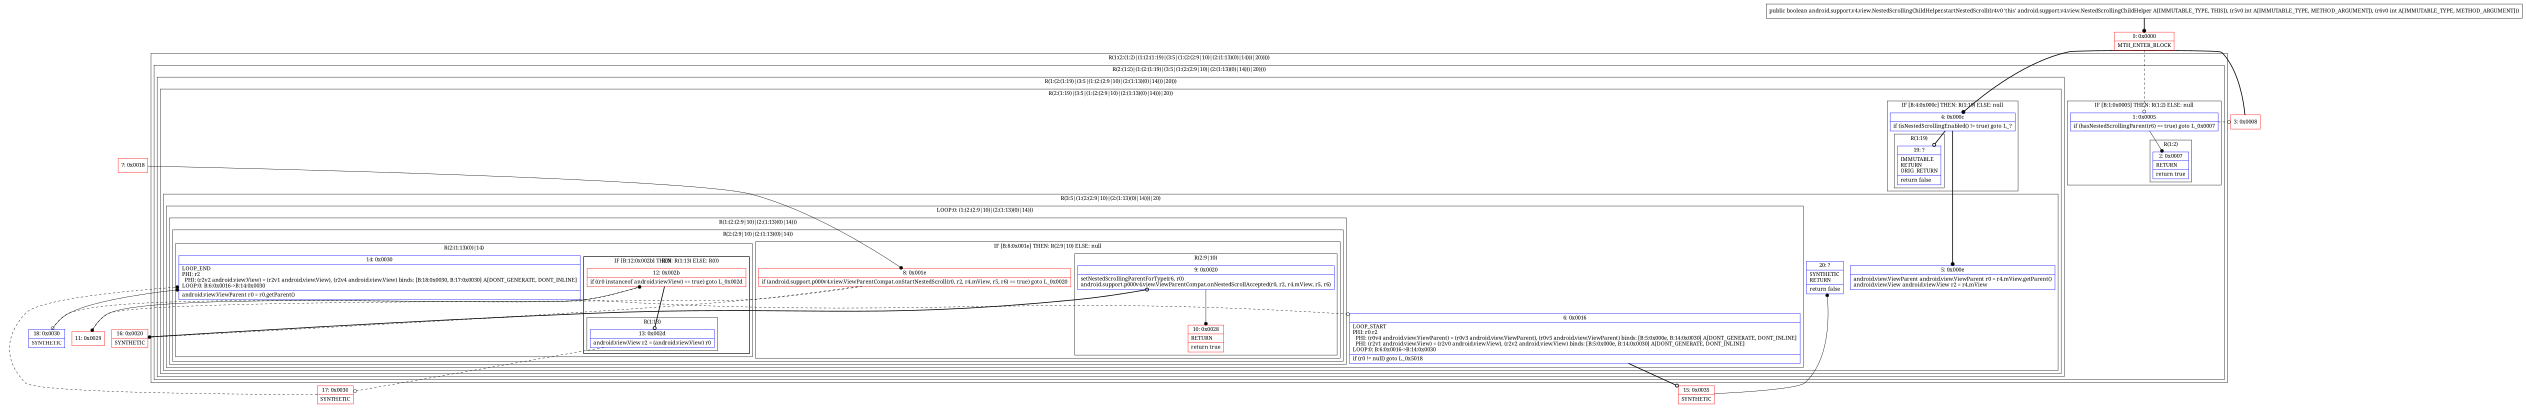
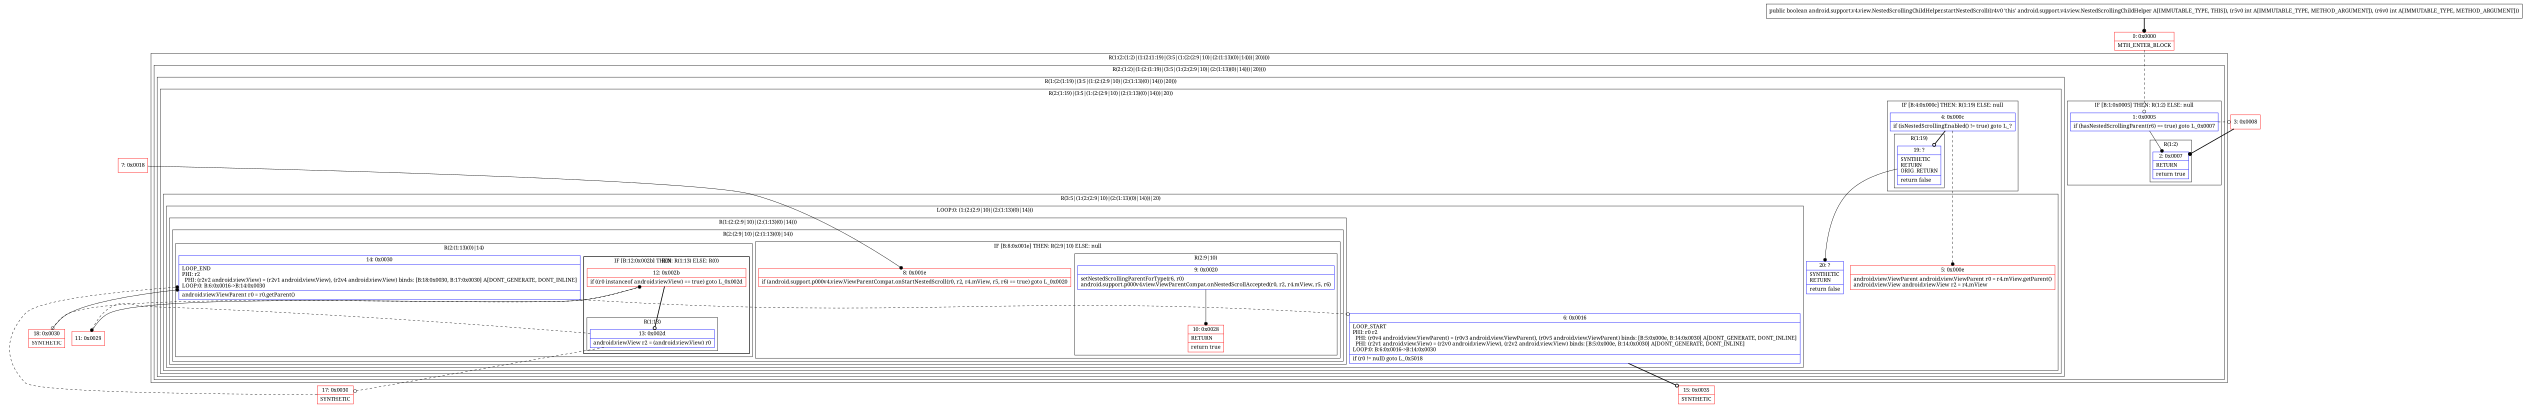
edge "3: 0x0008" -> "4: 0x000c": now "3: 0x0008" -> "2: 0x0007"
node "19: ?": text "IMMUTABLE" -> "SYNTHETIC"
edge "4: 0x000c" -> "5: 0x000e": style bold -> dashed
node "5: 0x000e": color blue -> red
edge "8: 0x001e" -> "11: 0x0029": now "13: 0x002d" -> "11: 0x0029"
node "18: 0x0030": color blue -> red
node "16: 0x0020": removed
edge "15: 0x0035" -> "20: ?": now "19: ?" -> "20: ?"
